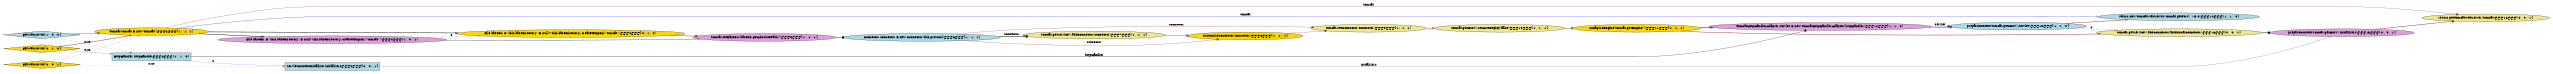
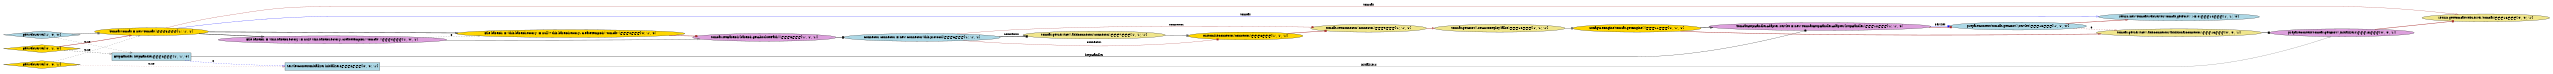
edge "Tomcat tomcat = new Tomcat()@@@3@@@['1', '1', '1']" -> "return getTomcatWebServer(tomcat)@@@16@@@['0', '0', '1']": arrowhead box -> onormal
edge "customizeConnector(connector)@@@8@@@['1', '1', '1']" -> "tomcat.setConnector(connector)@@@9@@@['1', '1', '1']": style solid -> bold
